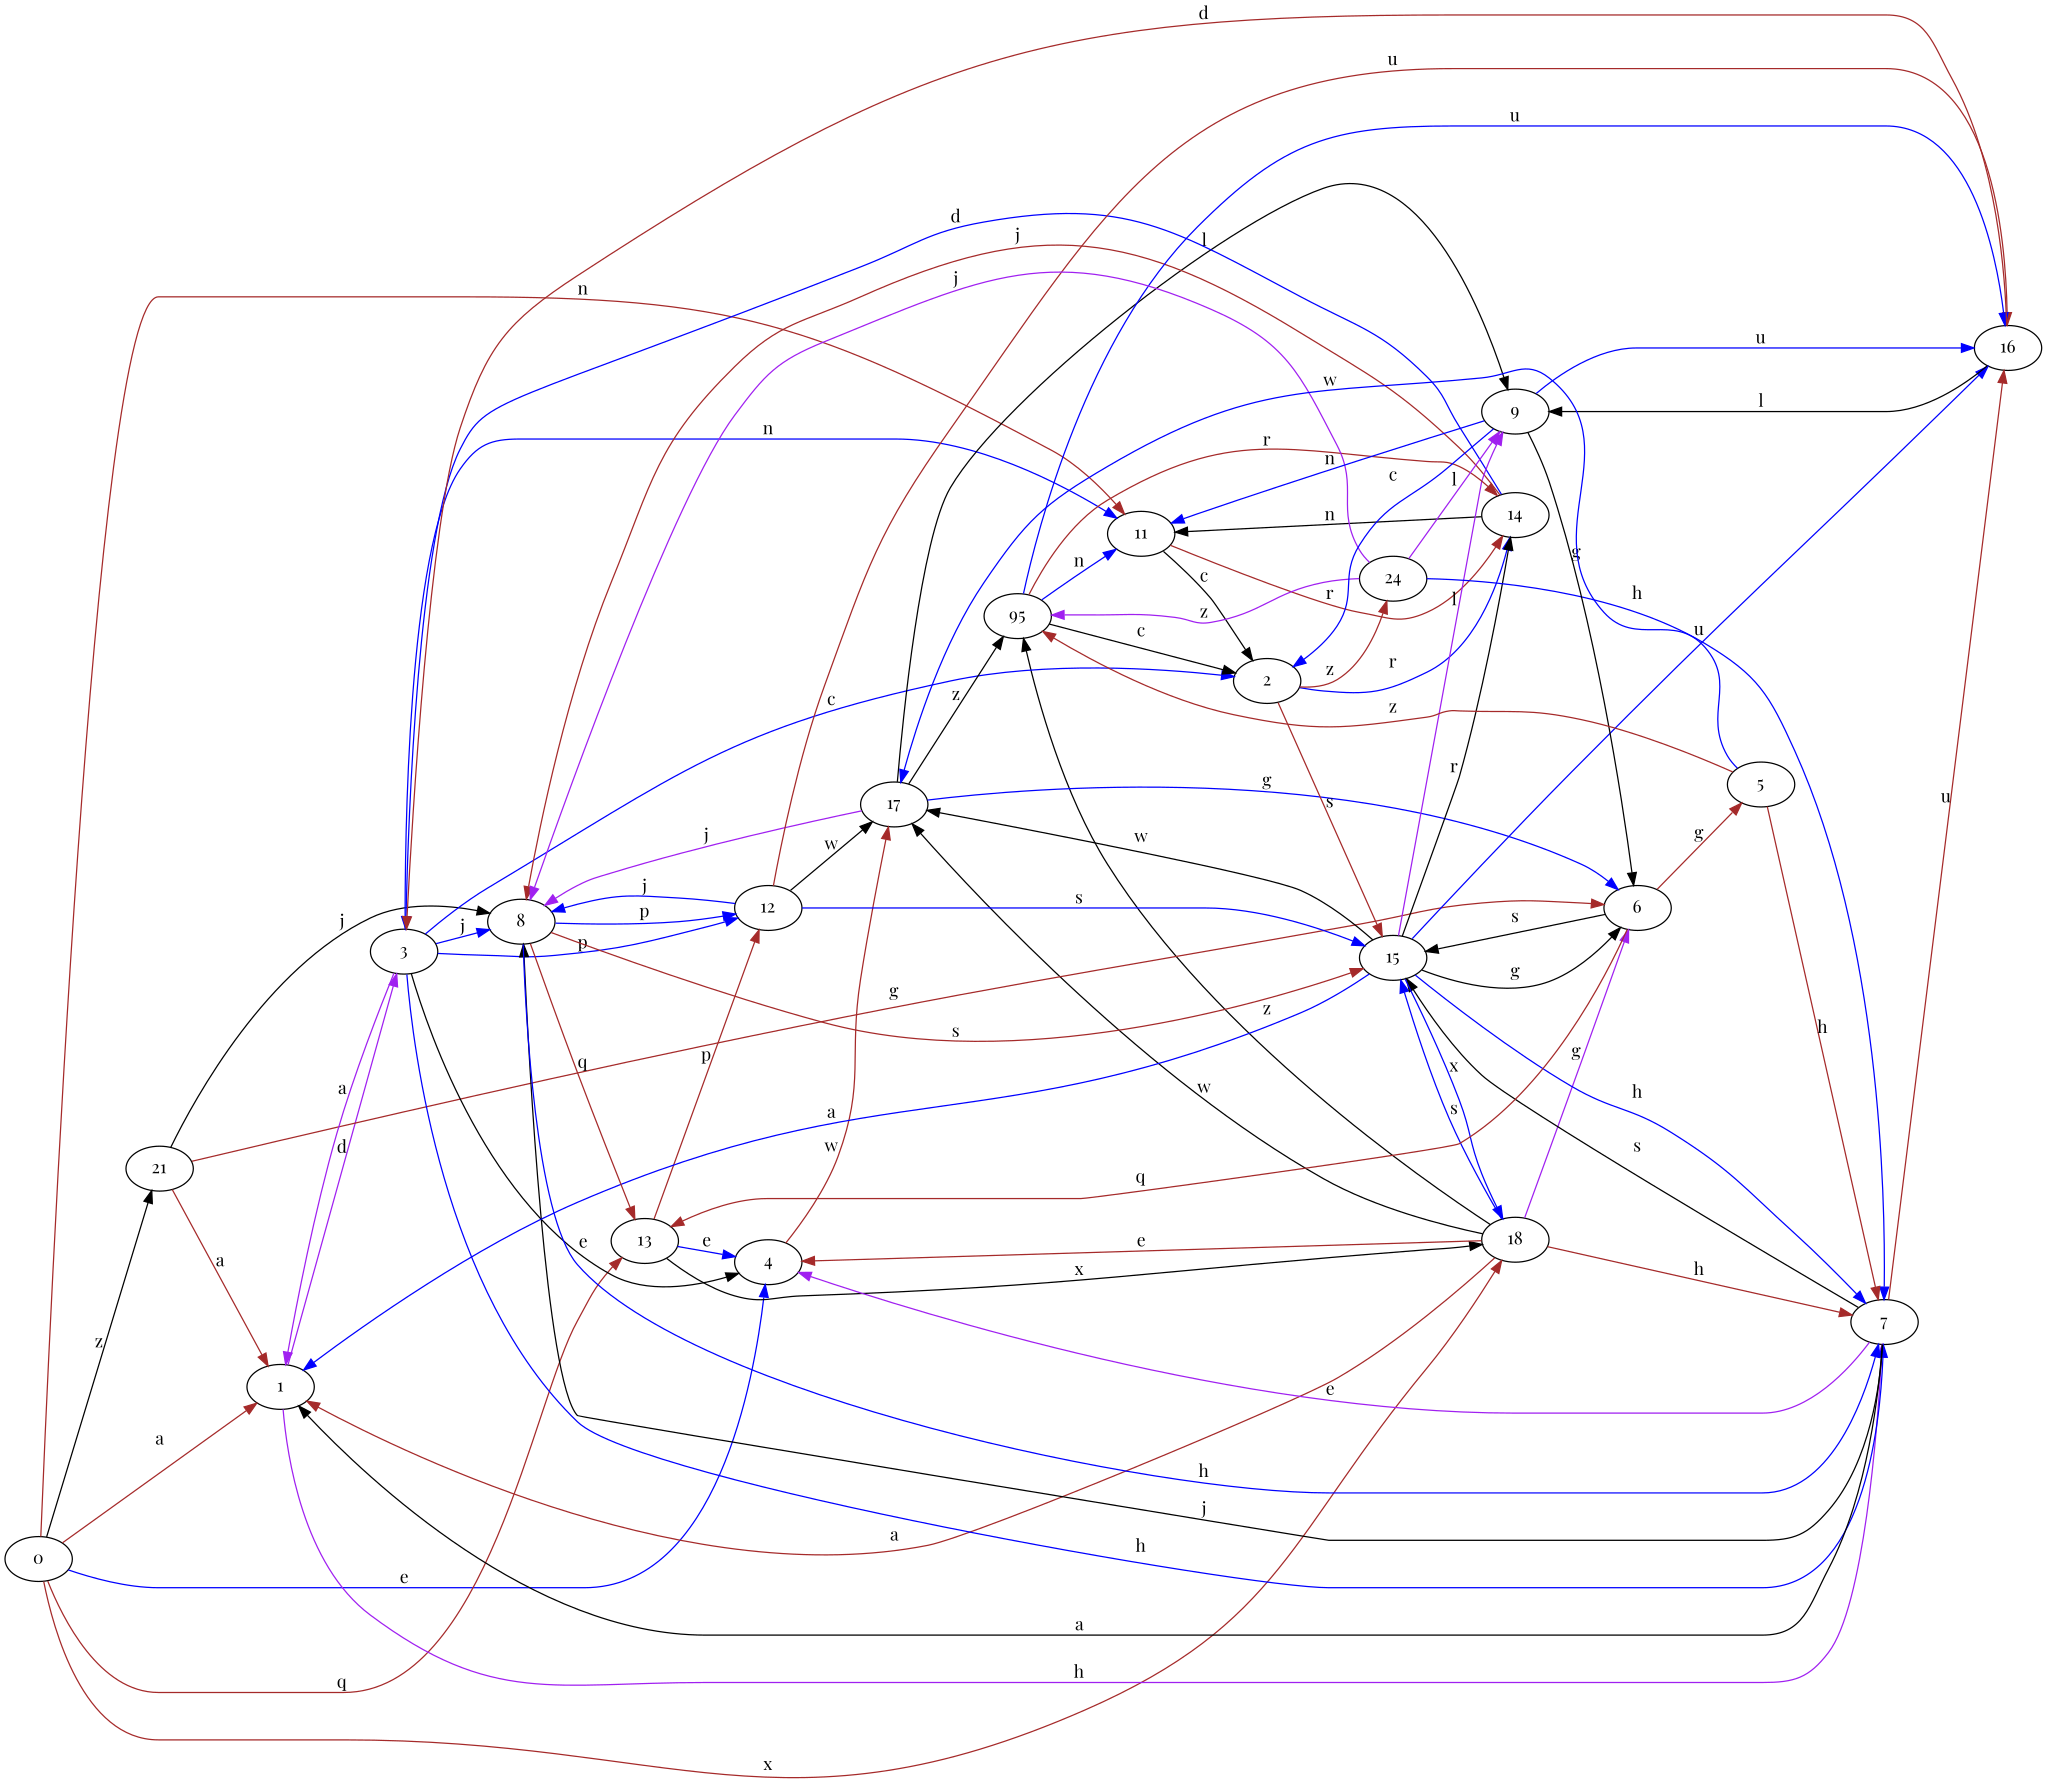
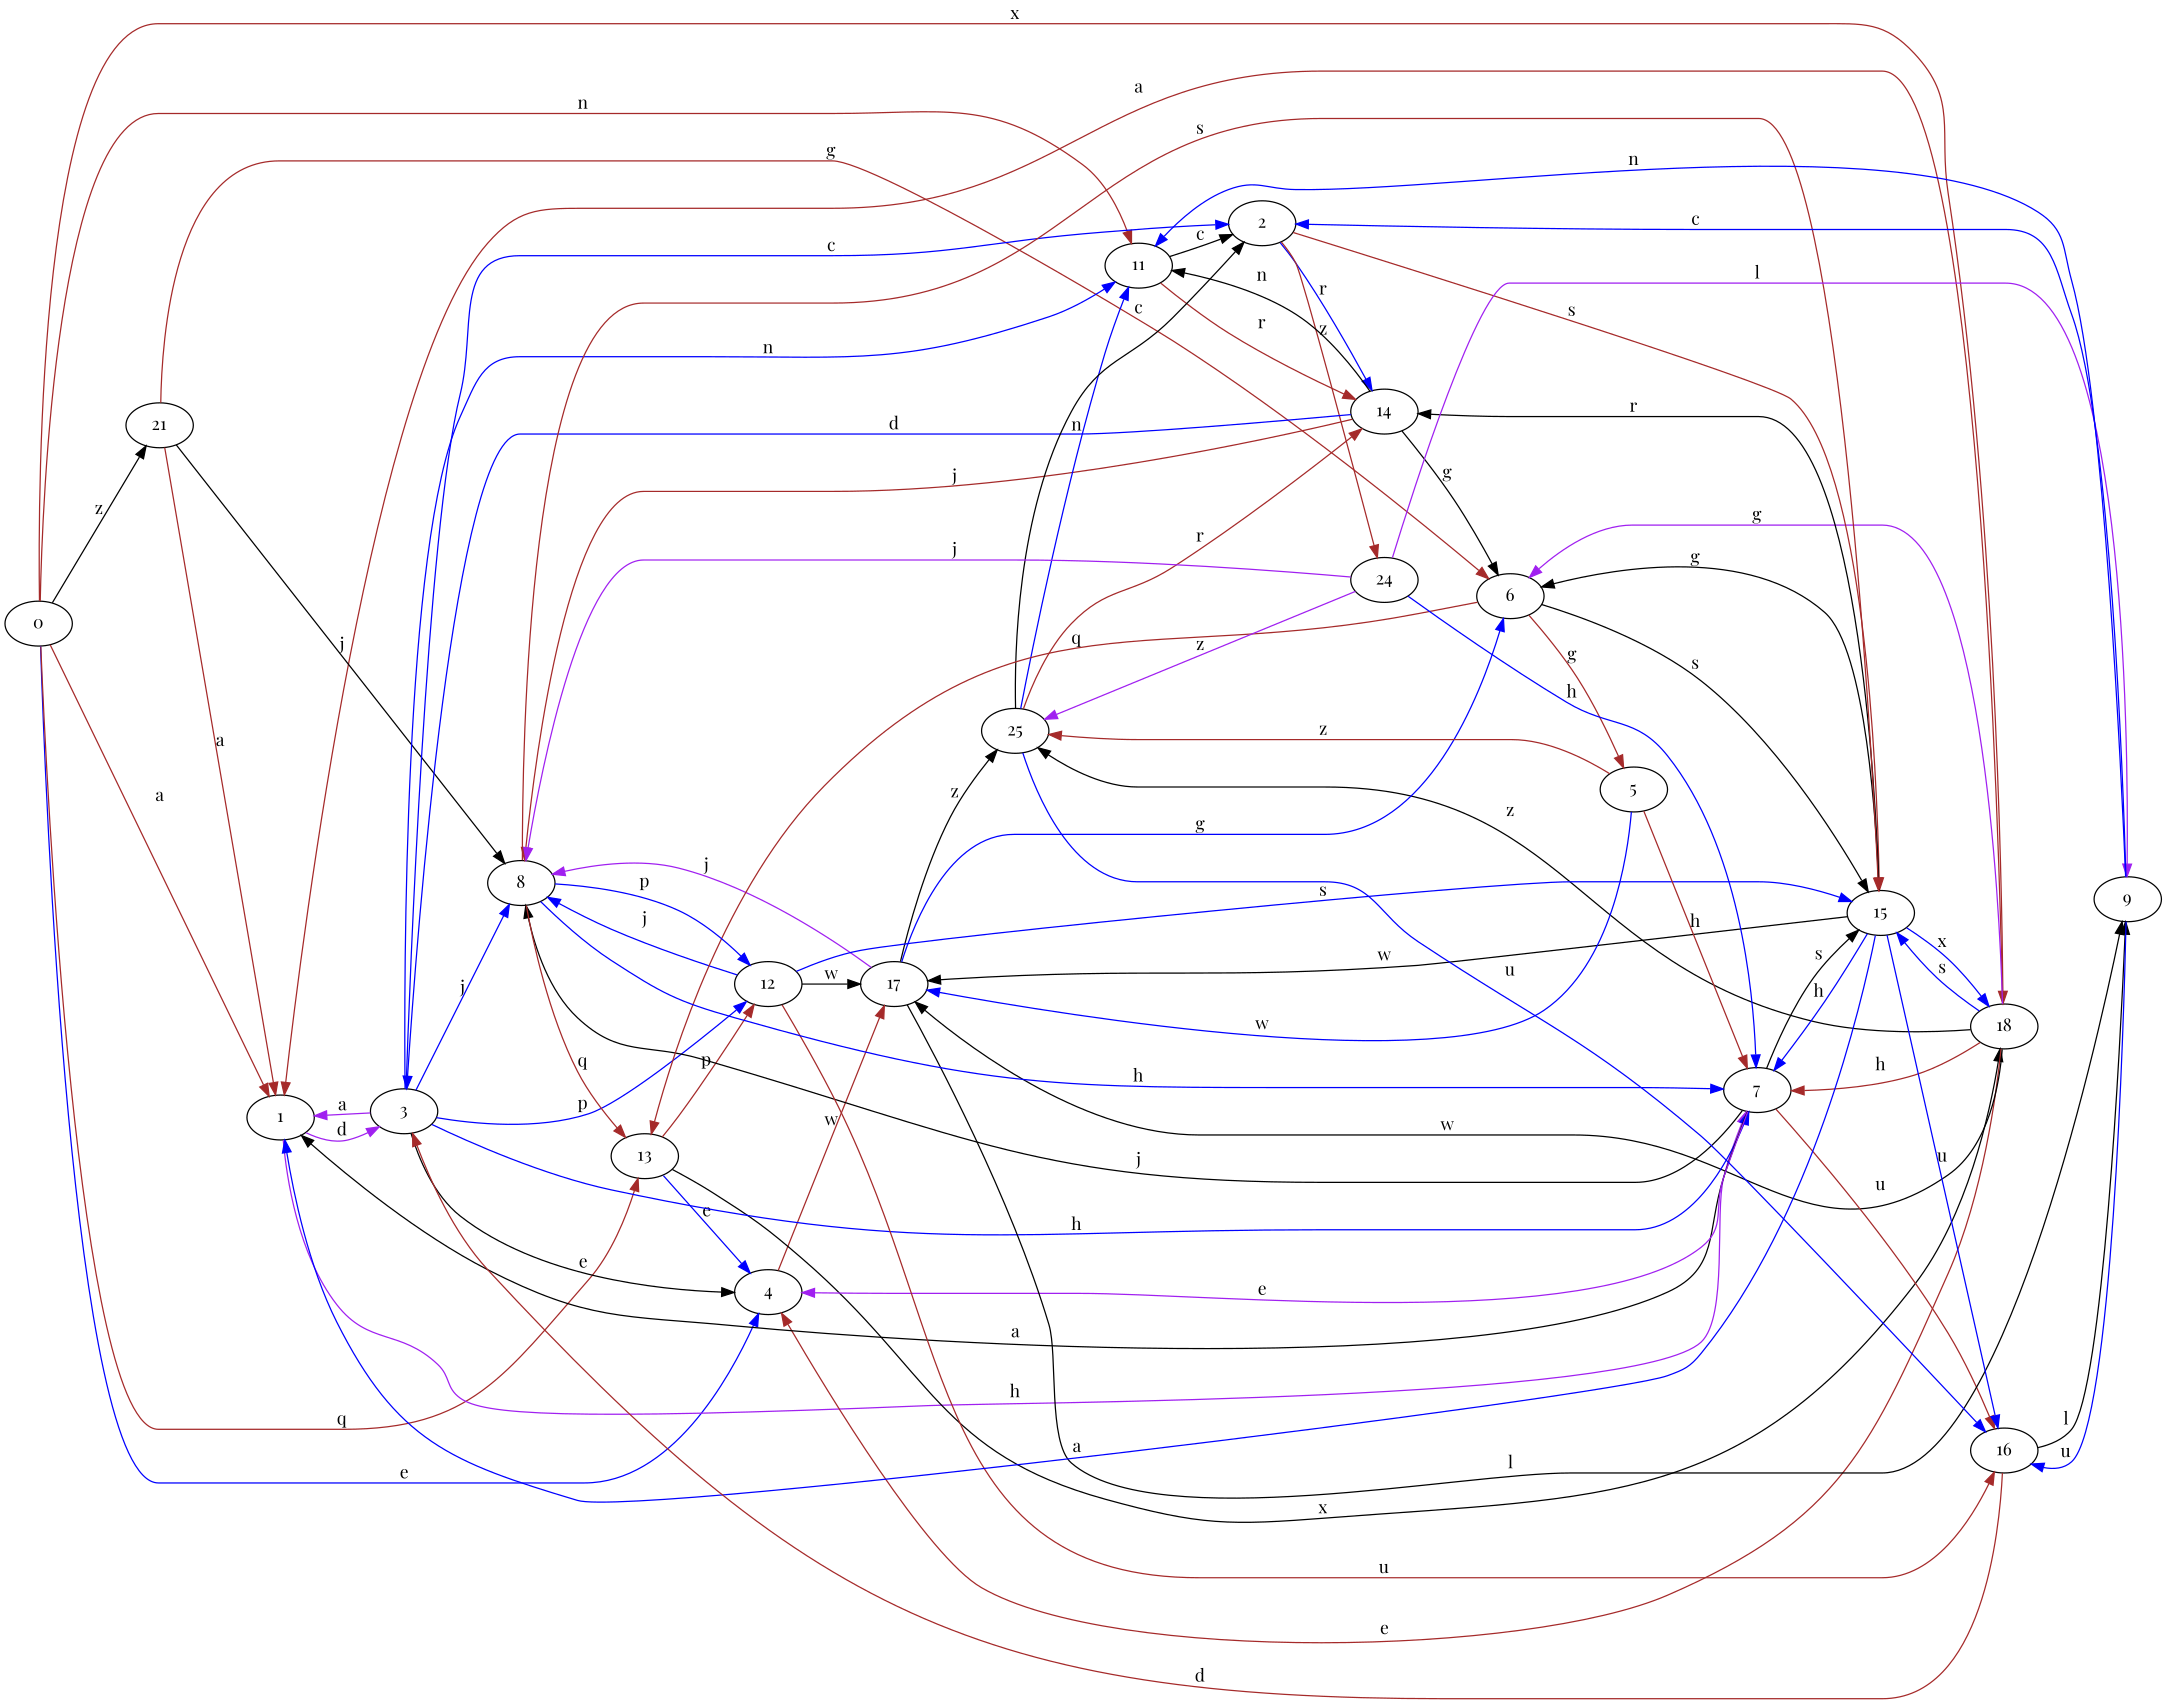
node "95": label "95" -> "25"
edge "9" -> "6": now "14" -> "6"
edge "15" -> "9": removed, label "l"
